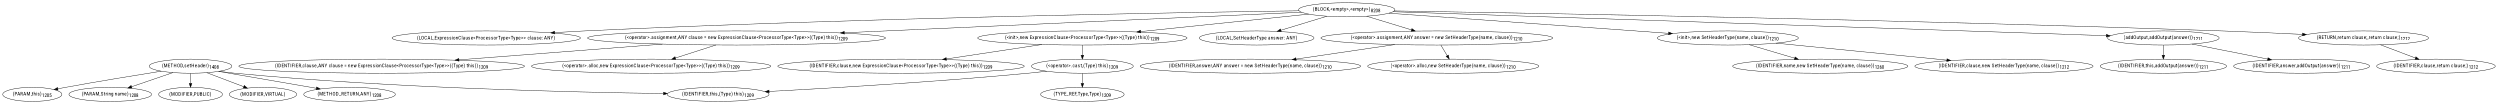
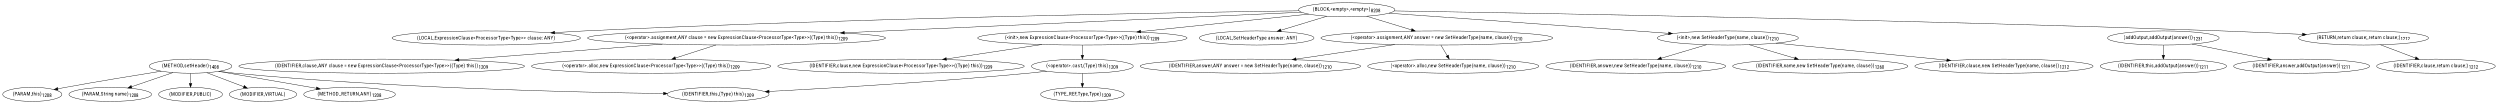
edge "(BLOCK,<empty>,<empty>)" -> "(addOutput,addOutput(answer))": removed
node "(addOutput,addOutput(answer))": text "1211" -> "1231"
node "(IDENTIFIER,answer,new SetHeaderType(name, clause))": added
node "(PARAM,this)": text "1205" -> "1208"
